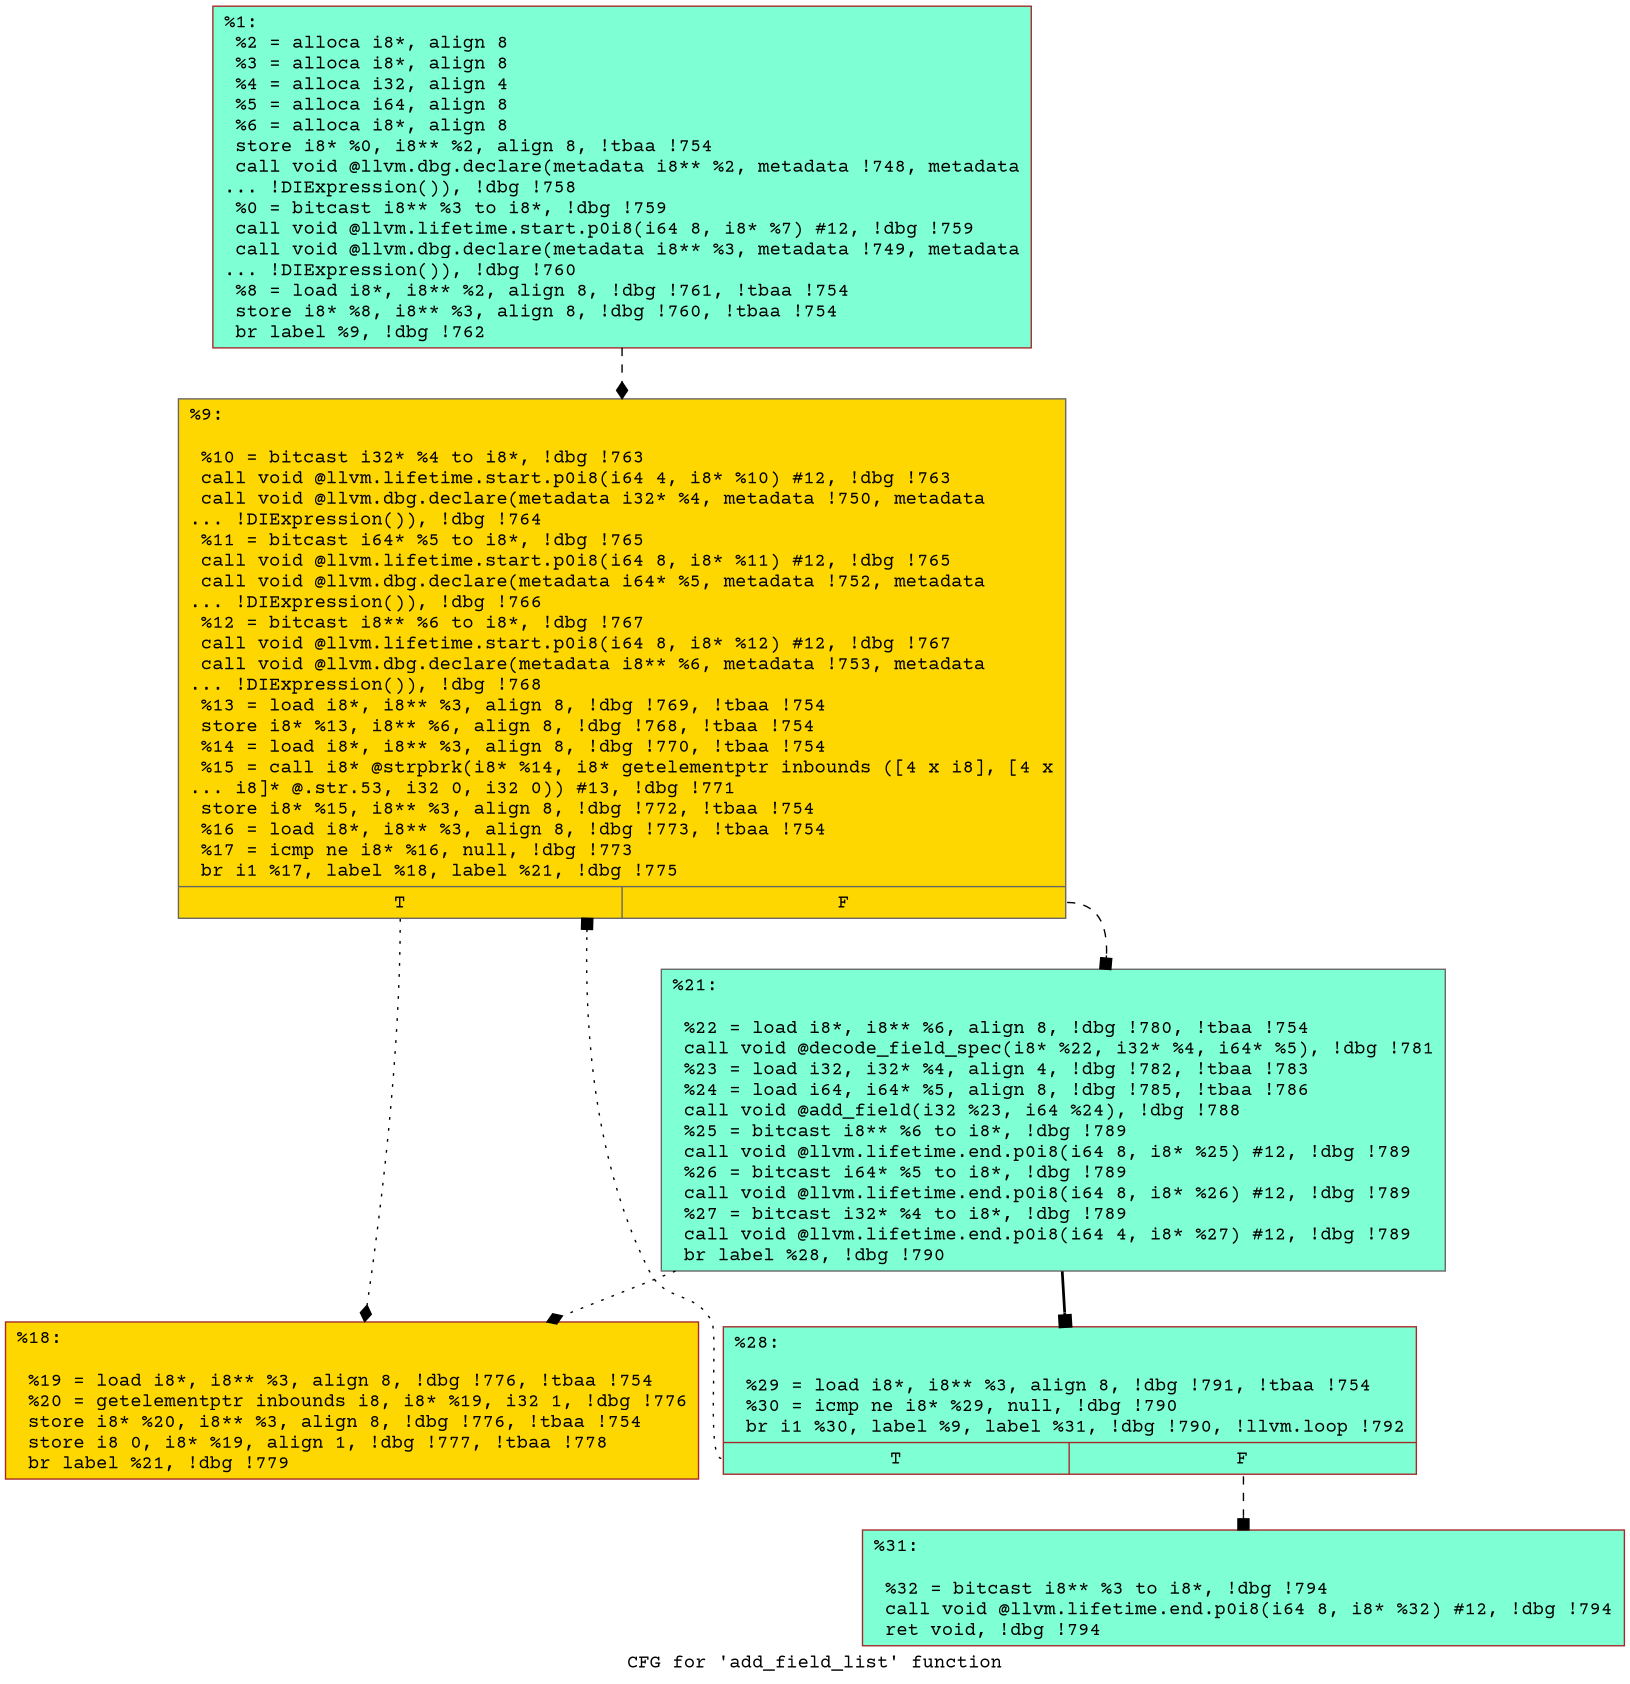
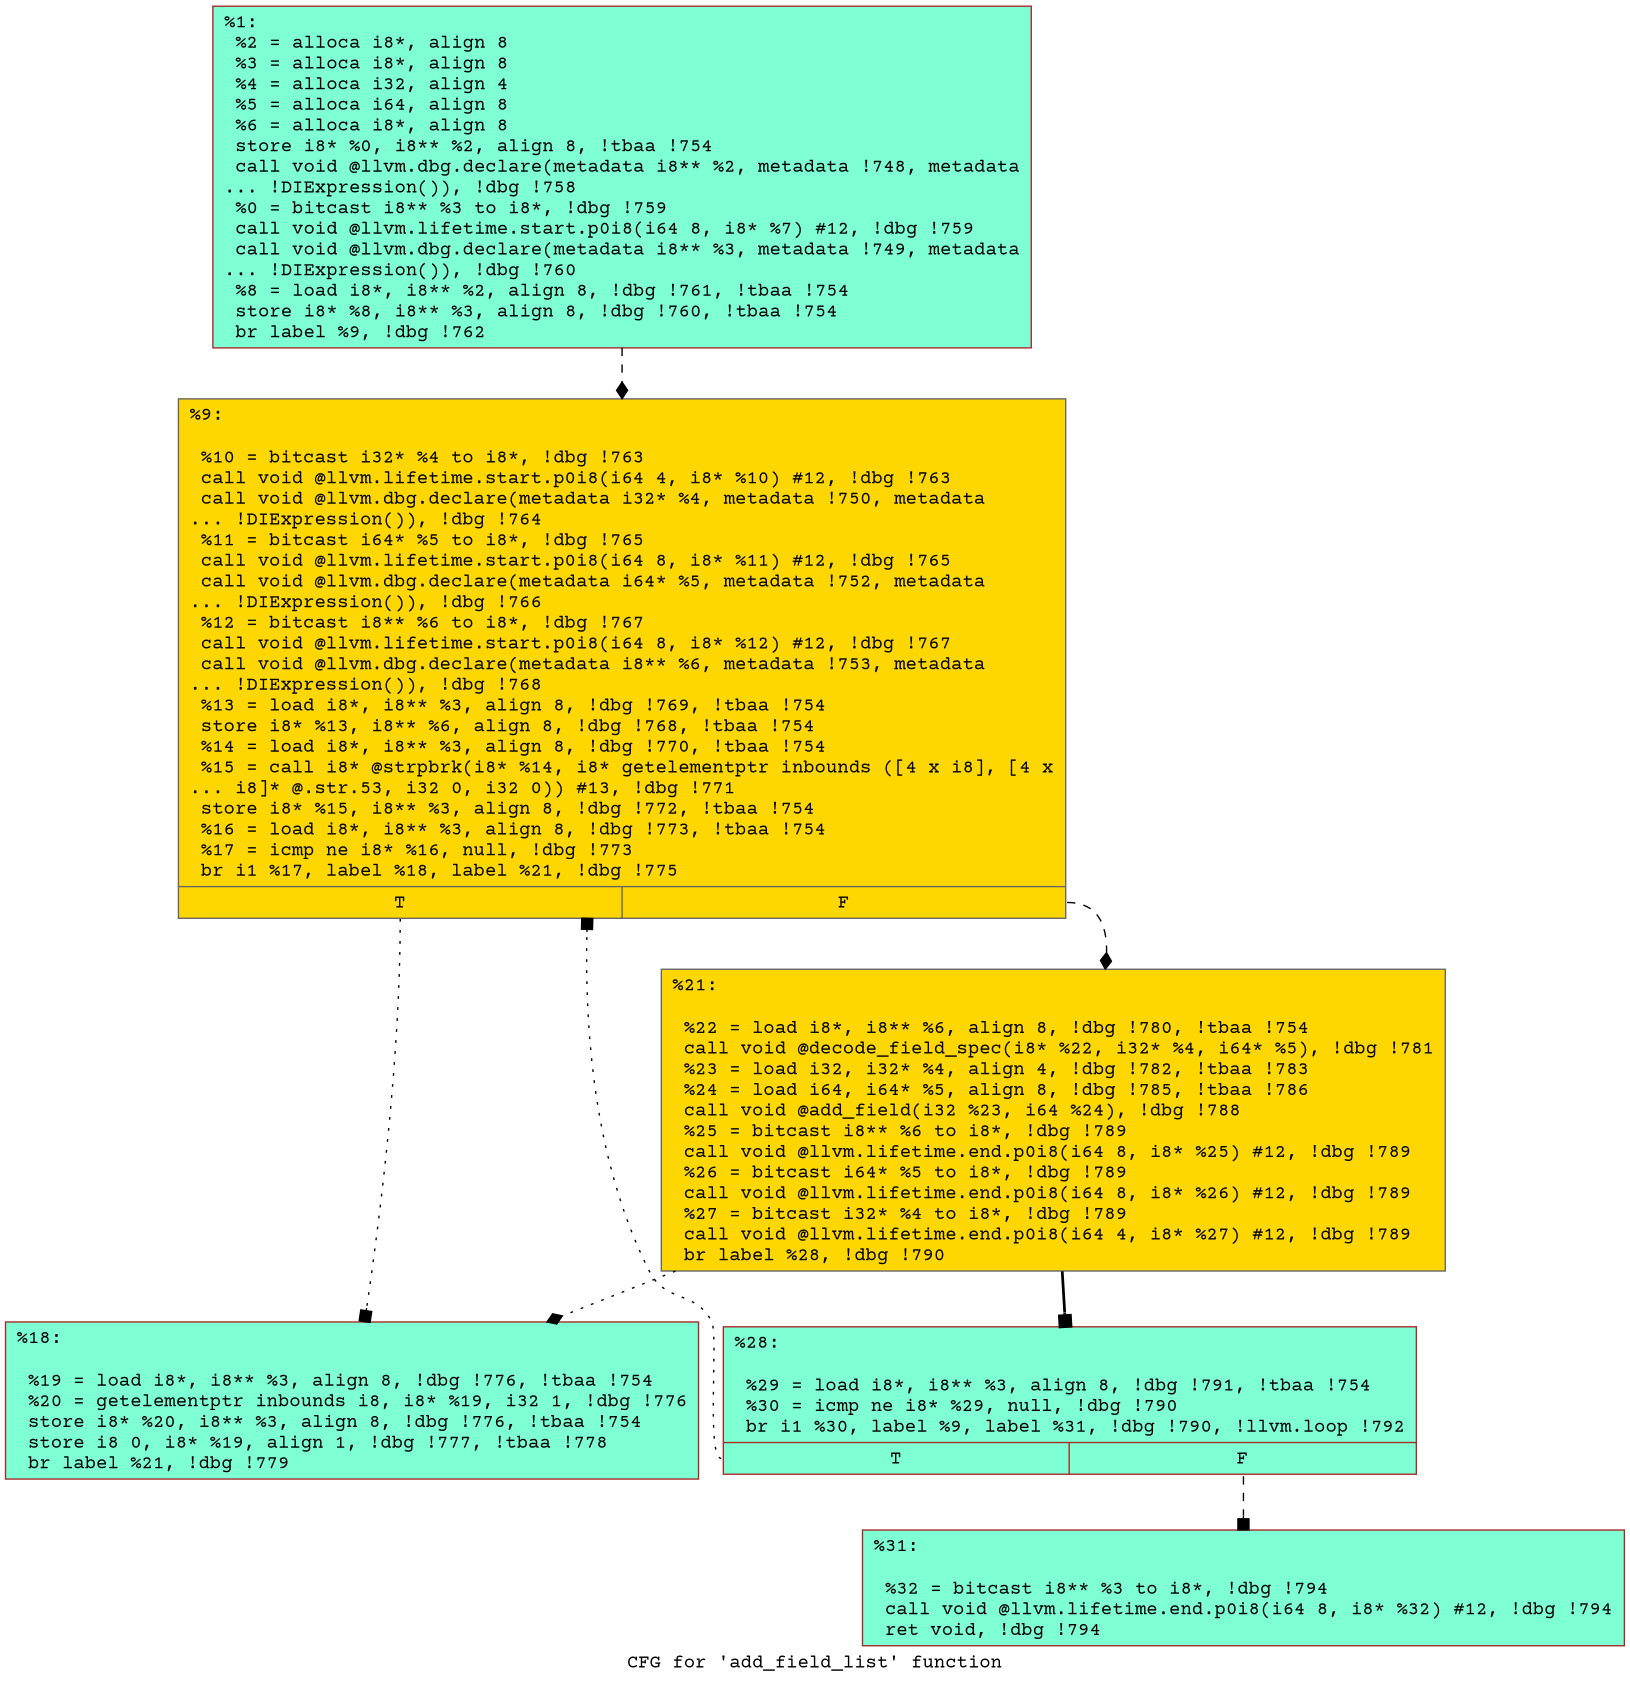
edge "%9:" -> "%21:": arrowhead box -> diamond
edge "%9:" -> "%18:": arrowhead diamond -> box
node "%21:": fillcolor aquamarine -> gold
node "%18:": fillcolor gold -> aquamarine
